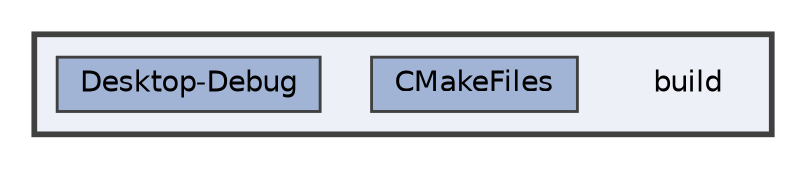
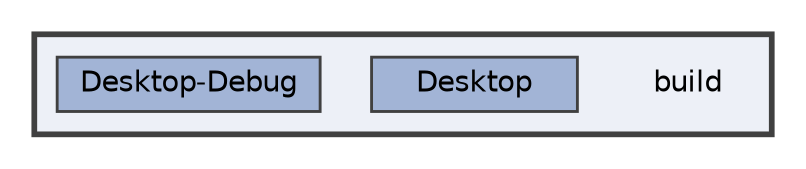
node "CMakeFiles": label "CMakeFiles" -> "Desktop"
